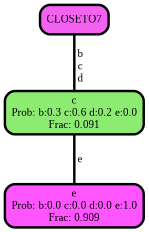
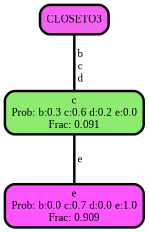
node "CLOSETO7": label "CLOSETO7" -> "CLOSETO3"
node "e Prob: b:0.0 c:0.0 d:0.0 e:1.0 Frac: 0.909": label "e Prob: b:0.0 c:0.0 d:0.0 e:1.0 Frac: 0.909" -> "e Prob: b:0.0 c:0.7 d:0.0 e:1.0 Frac: 0.909"
